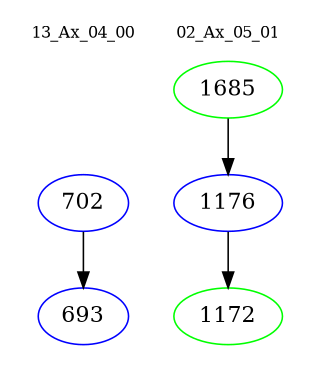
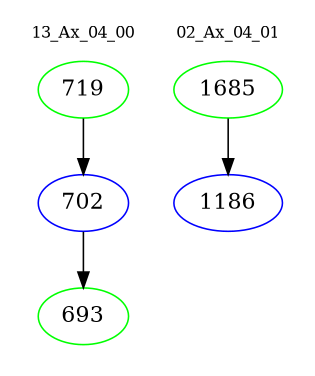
cluster "02_Ax_05_01": label "02_Ax_05_01" -> "02_Ax_04_01"
node "719": added
node "1176": label "1176" -> "1186"
node "693": color blue -> green
node "1172": removed
